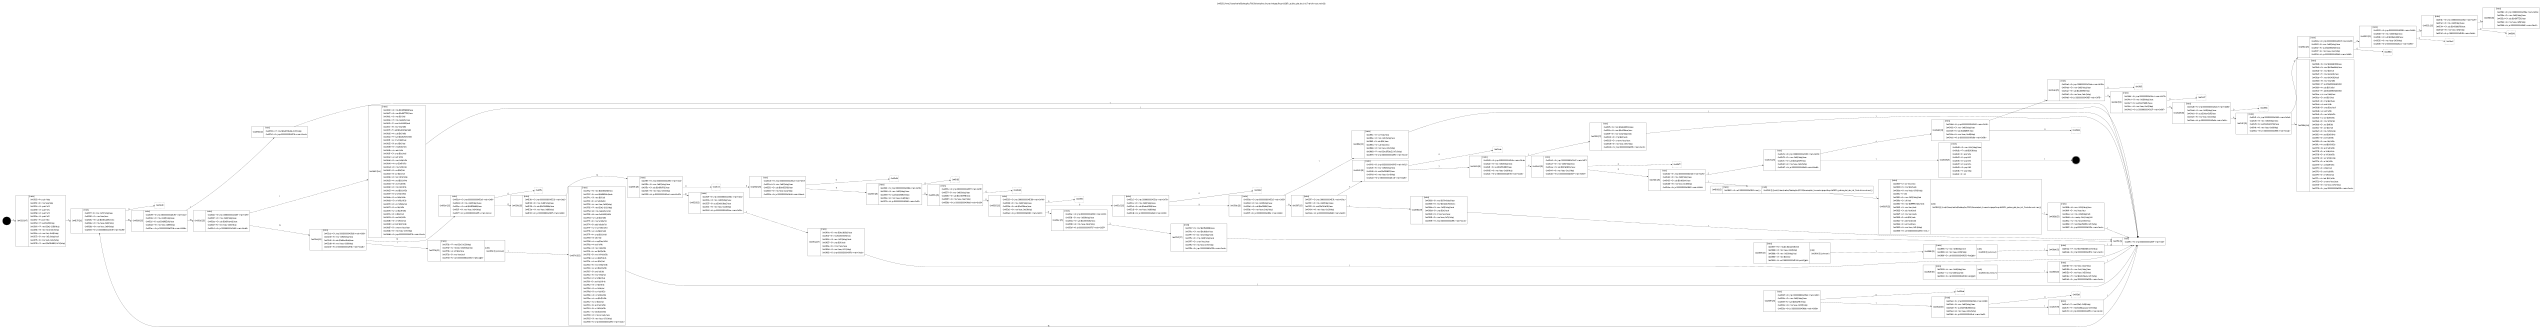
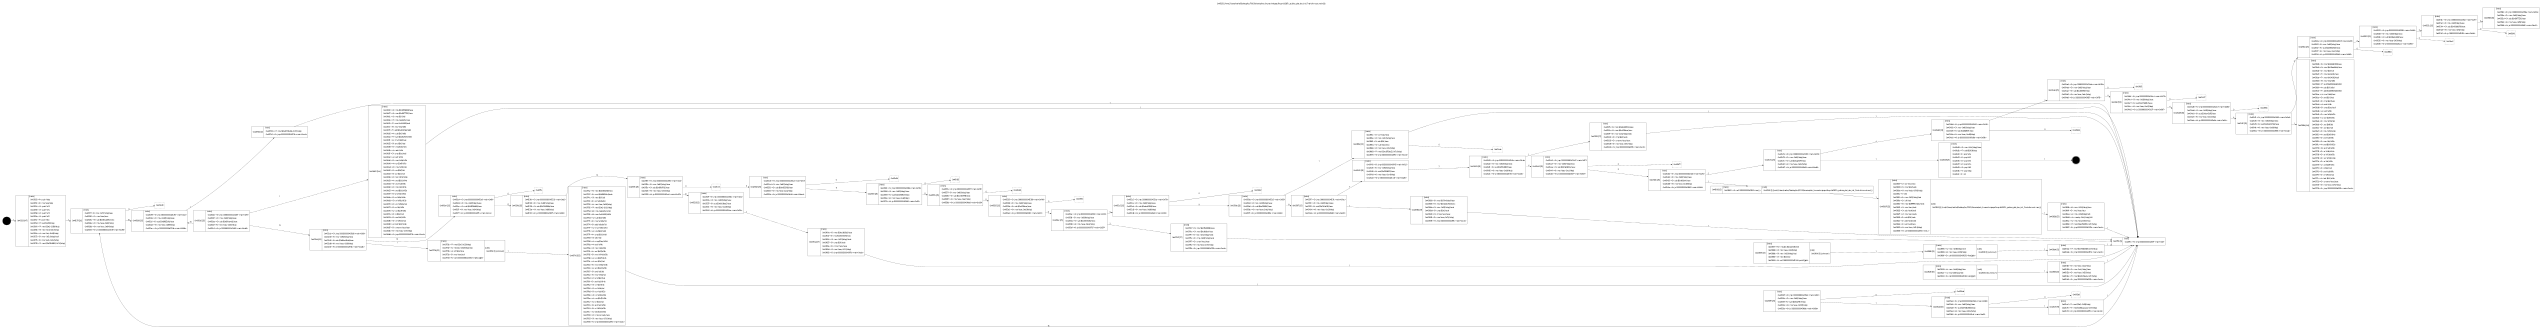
edge "0x401410 [25]" -> "0x401cde": now "0x40185c [25]" -> "0x401cde"
edge "0x401393 [25]" -> "0x4013c5 [25]": now "0x4013ac [25]" -> "0x4013c5 [25]"
edge "0x401299 [25]" -> "0x4012b2 [25]": reversed
